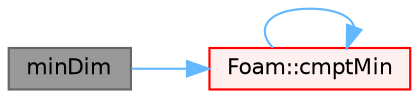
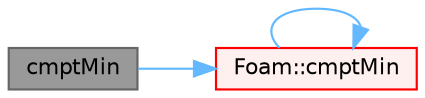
node "minDim": label "minDim" -> "cmptMin"
